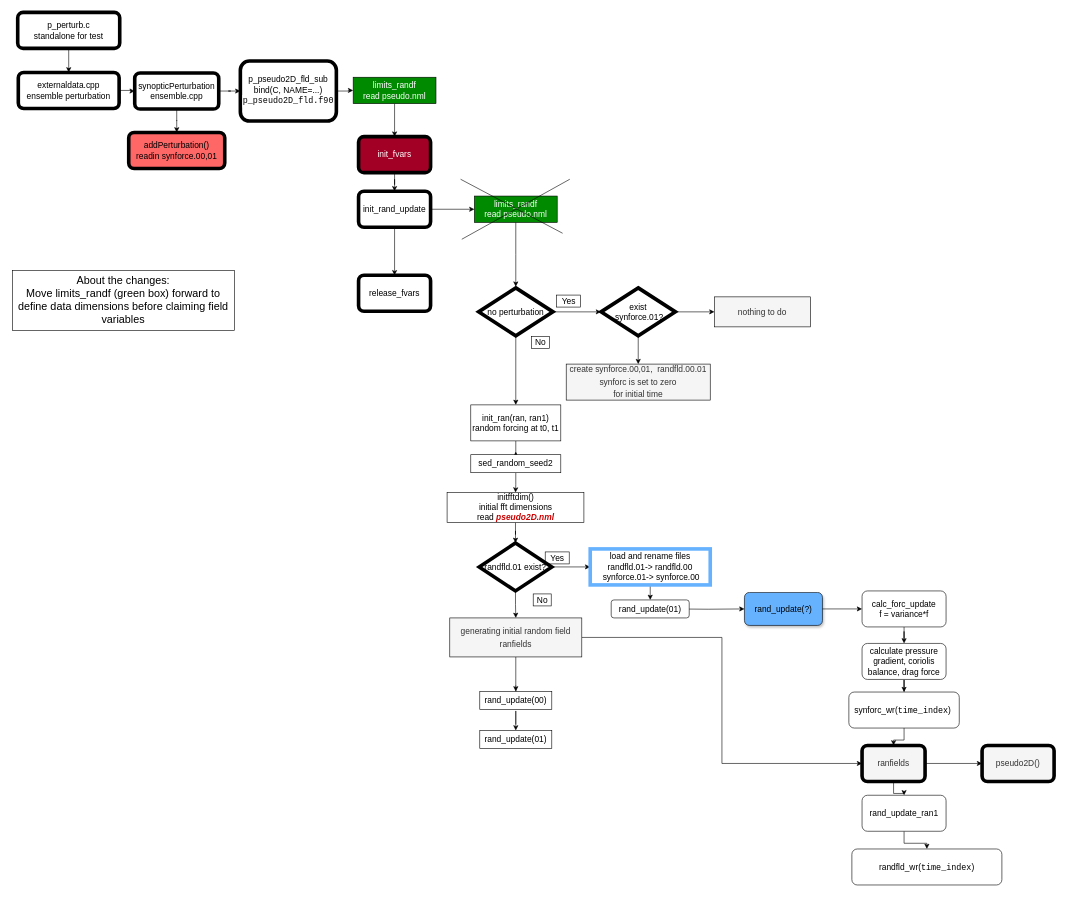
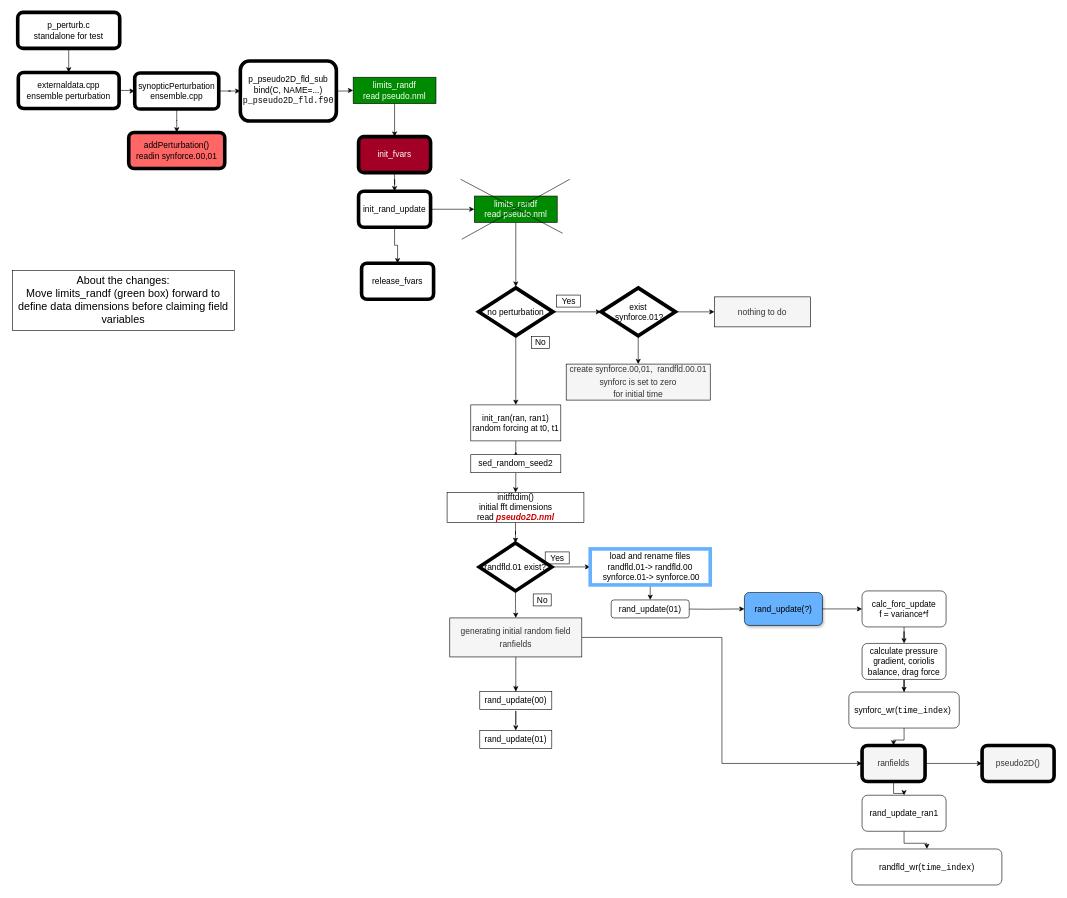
node "release_fvars": moved (395, 293) -> (398, 281)
